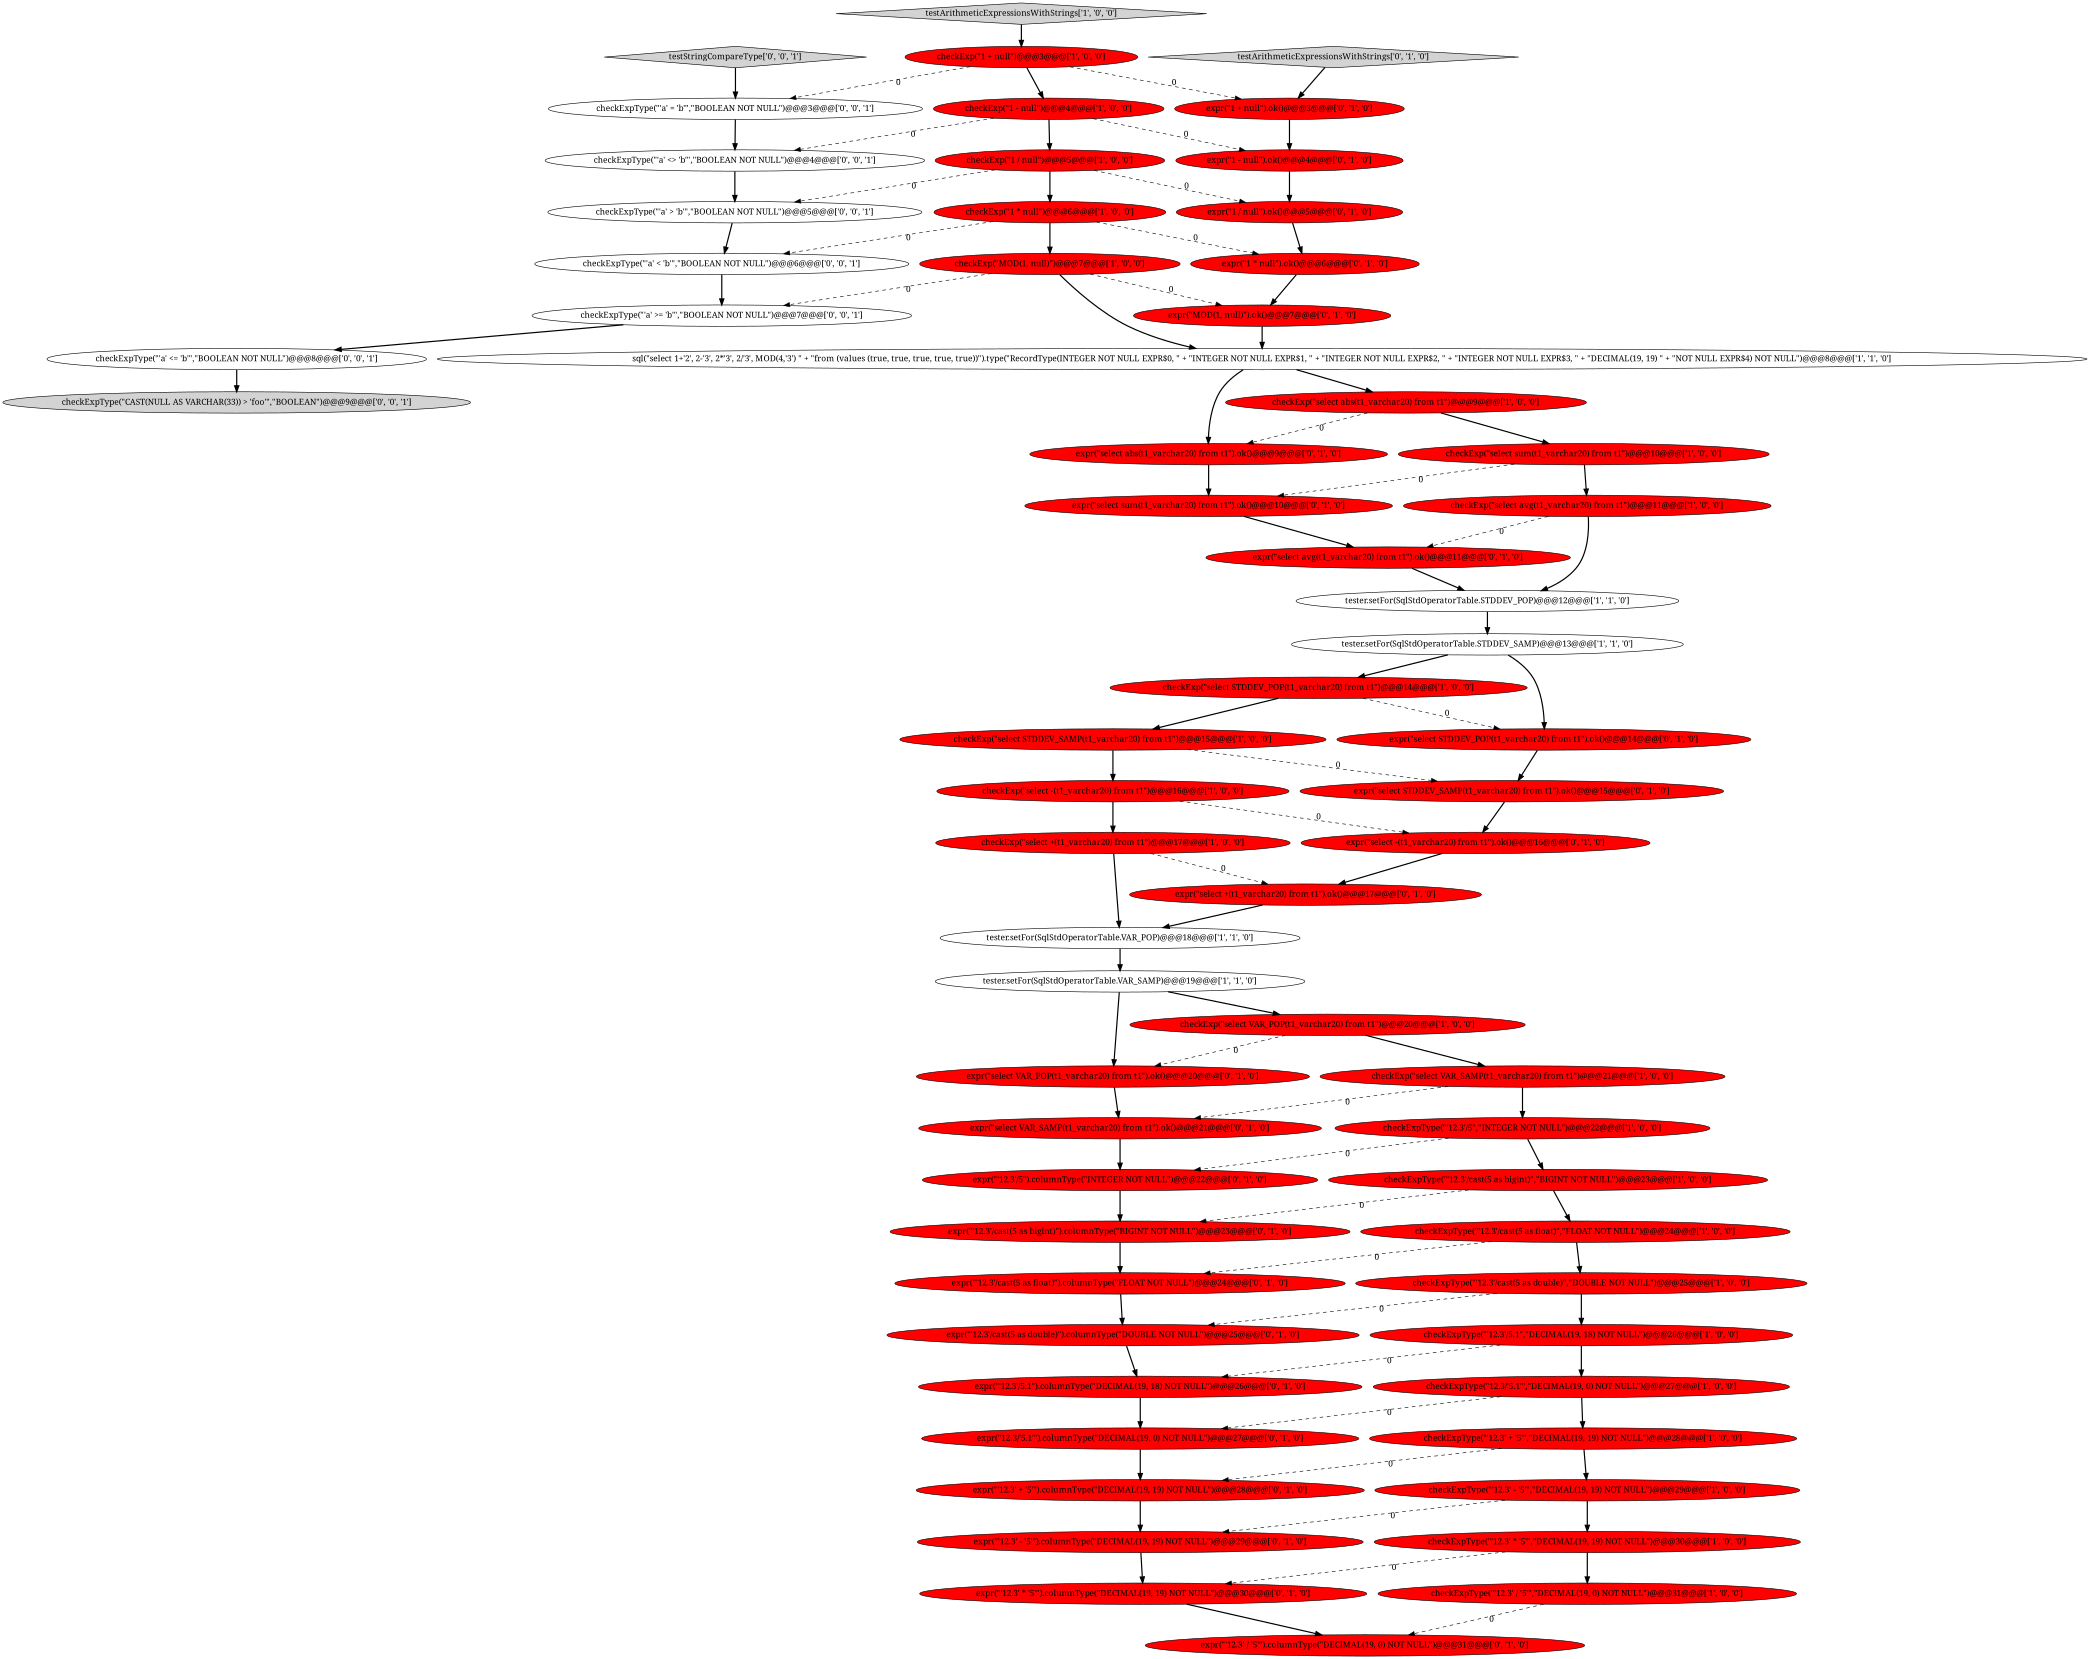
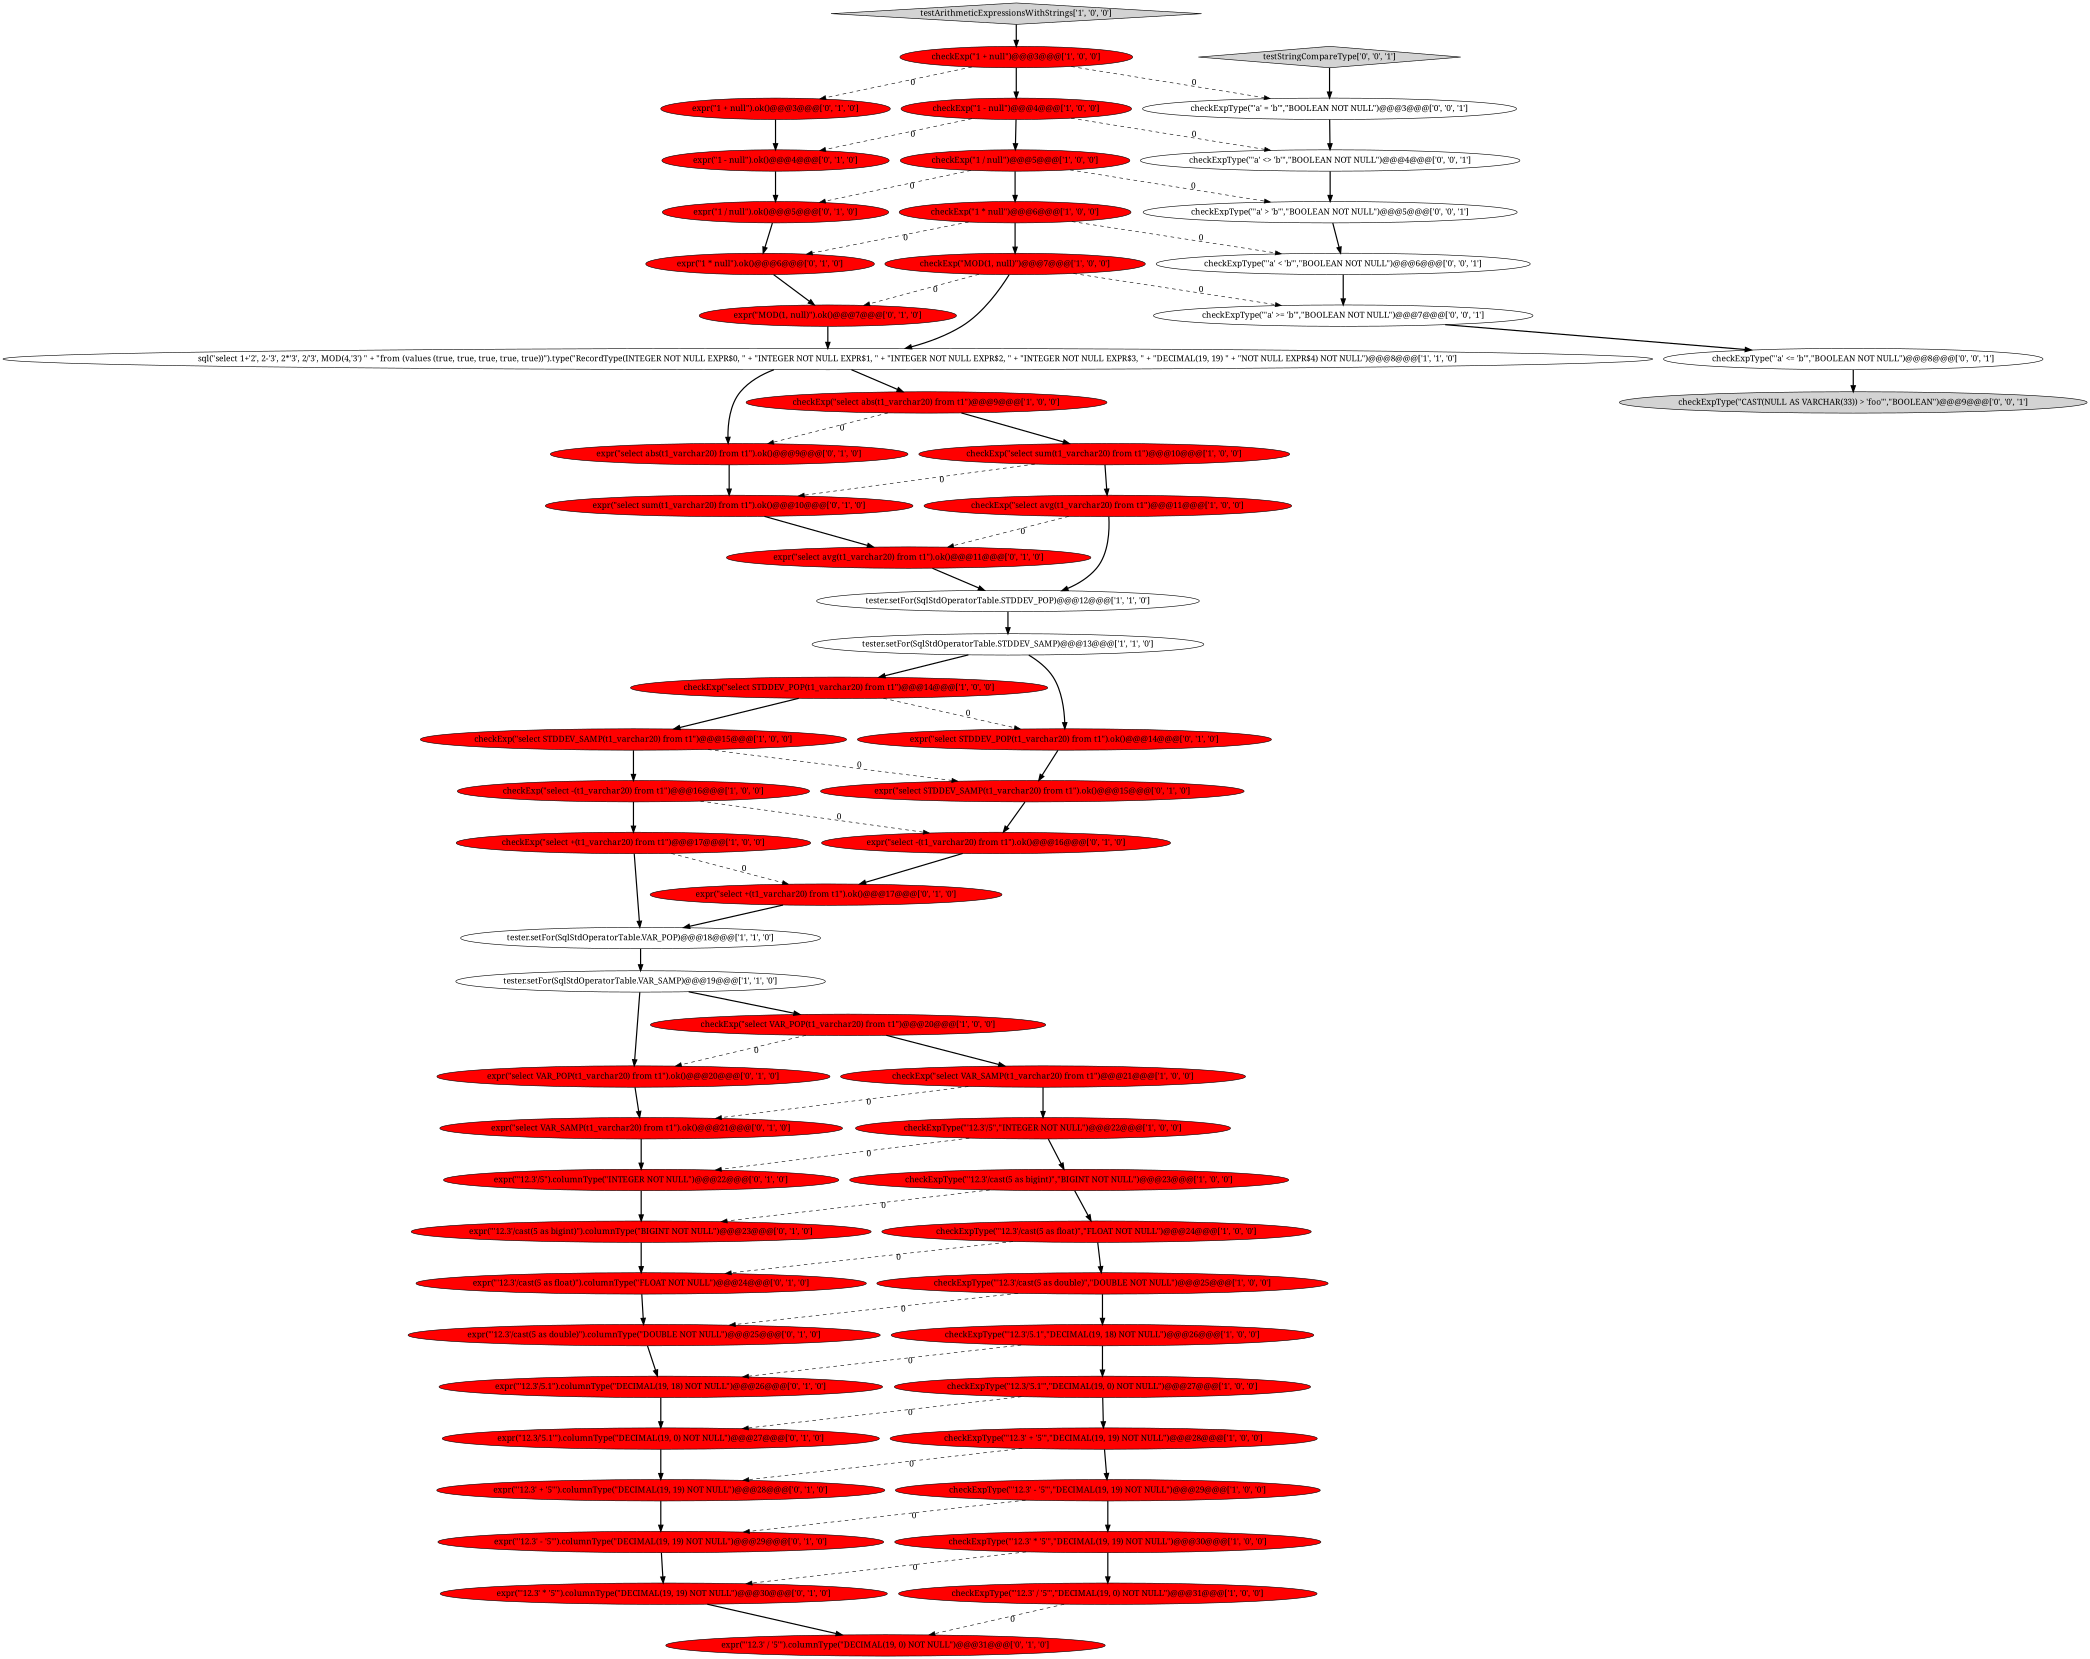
node "testArithmeticExpressionsWithStrings['0', '1', '0']": removed
